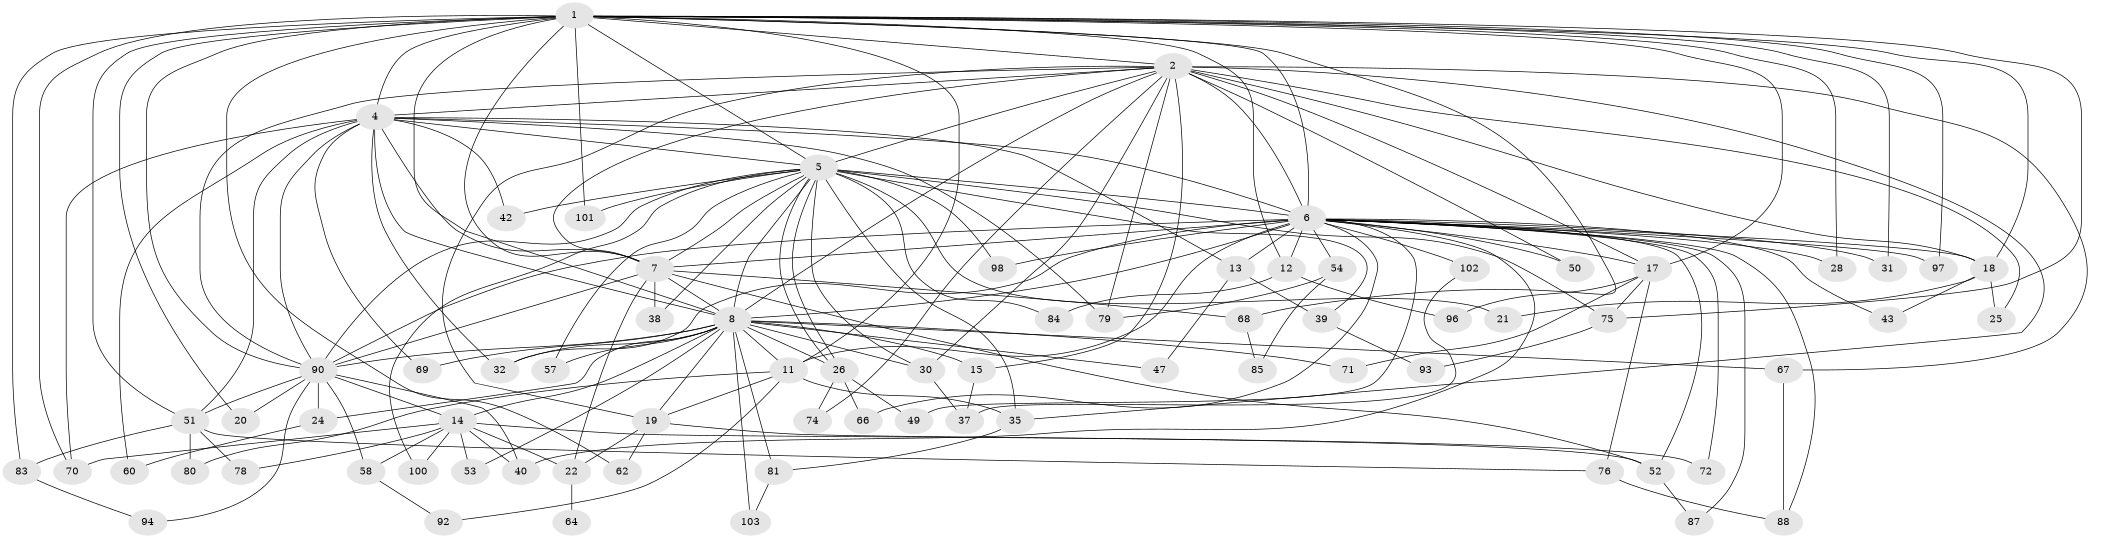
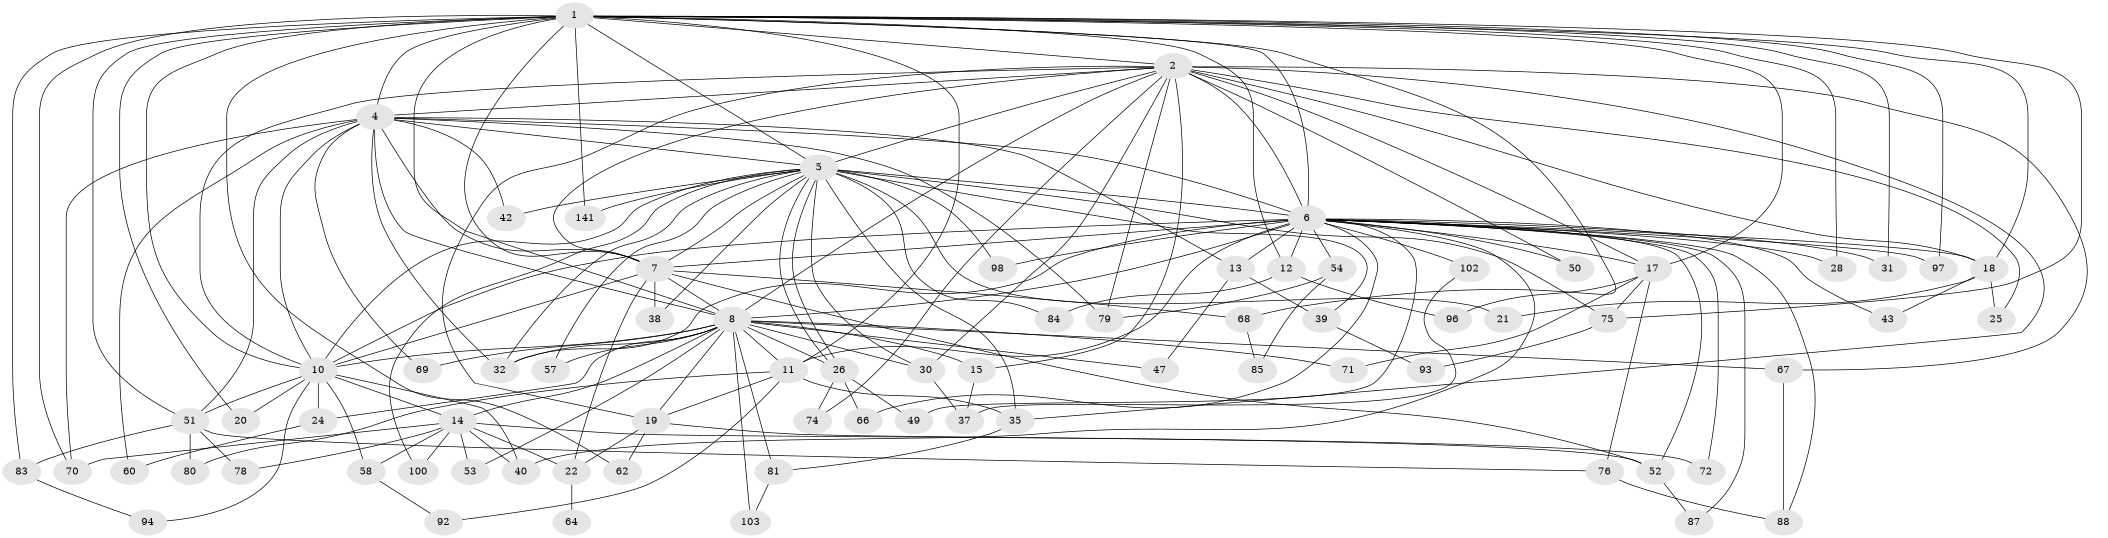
node "101": label "101" -> "141"
edge "5" -- "8": now "5" -- "32"
node "90": label "90" -> "10"
